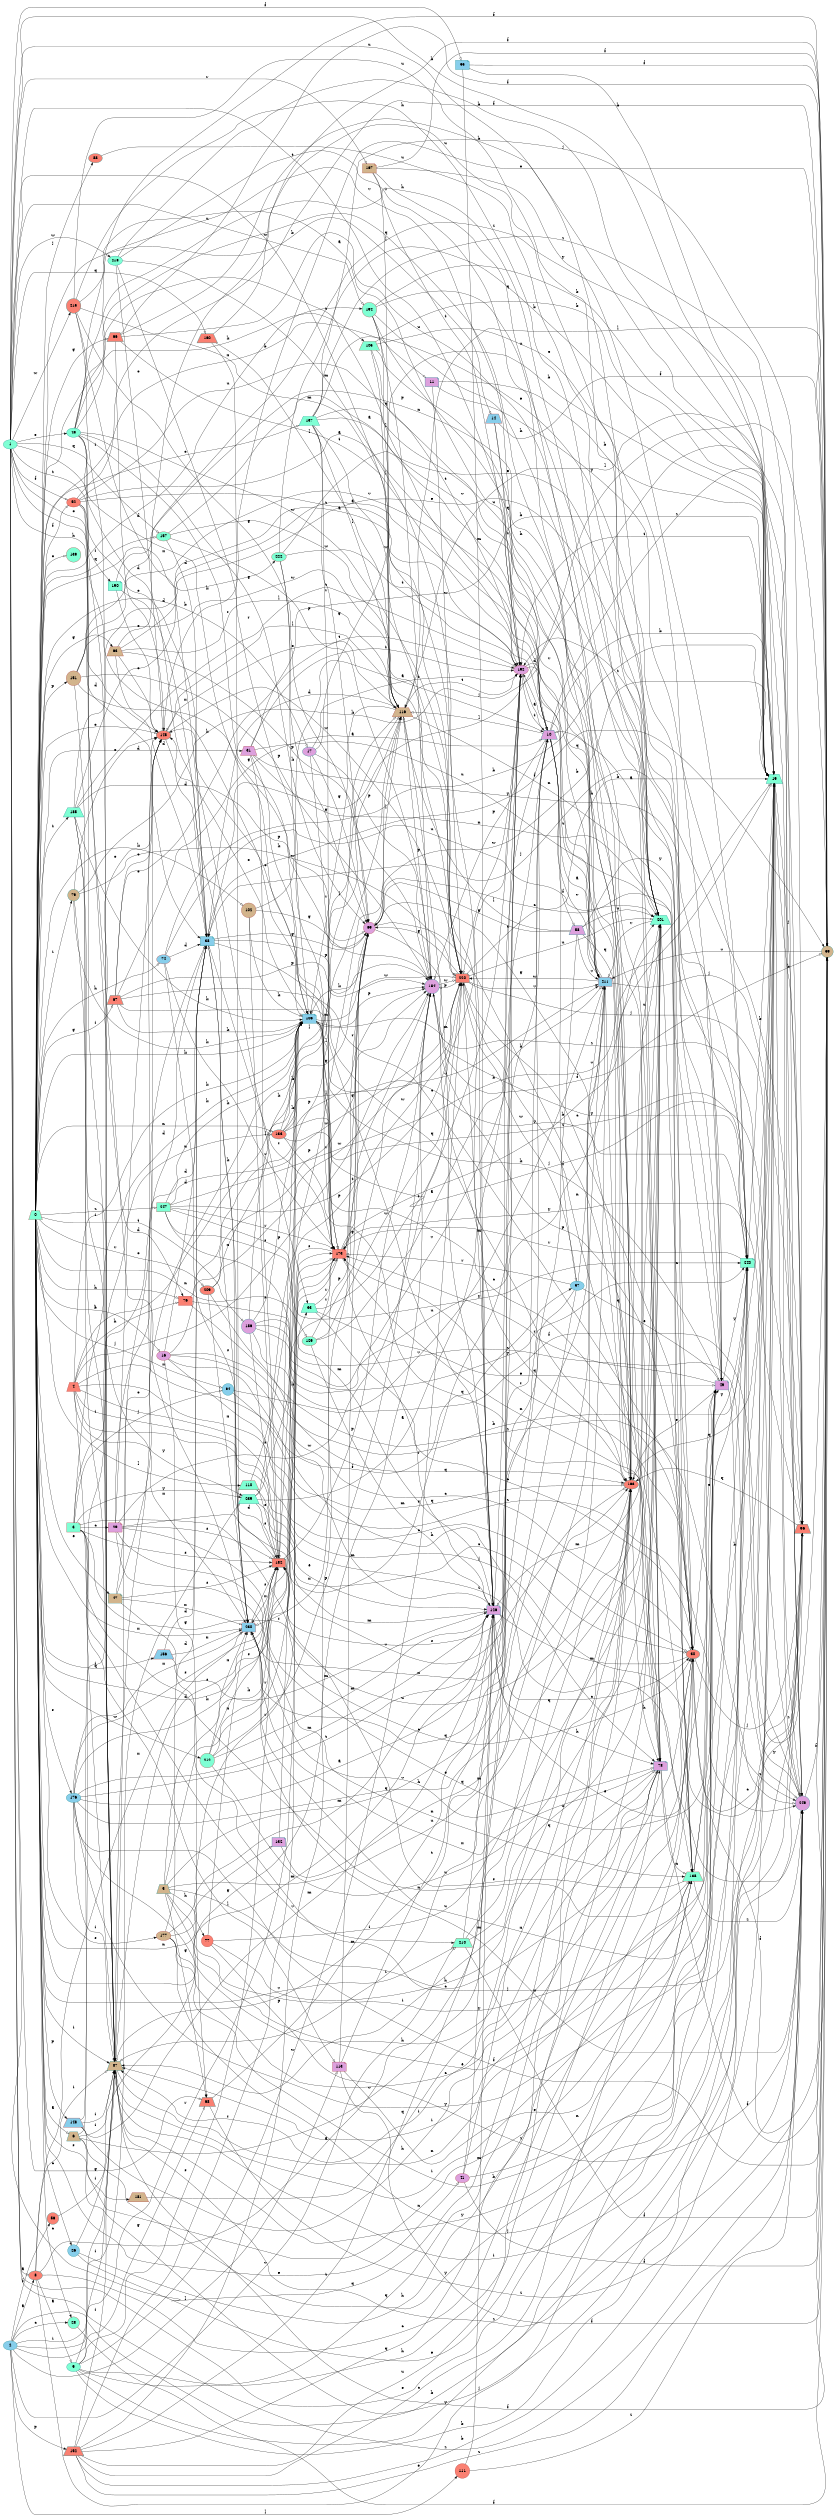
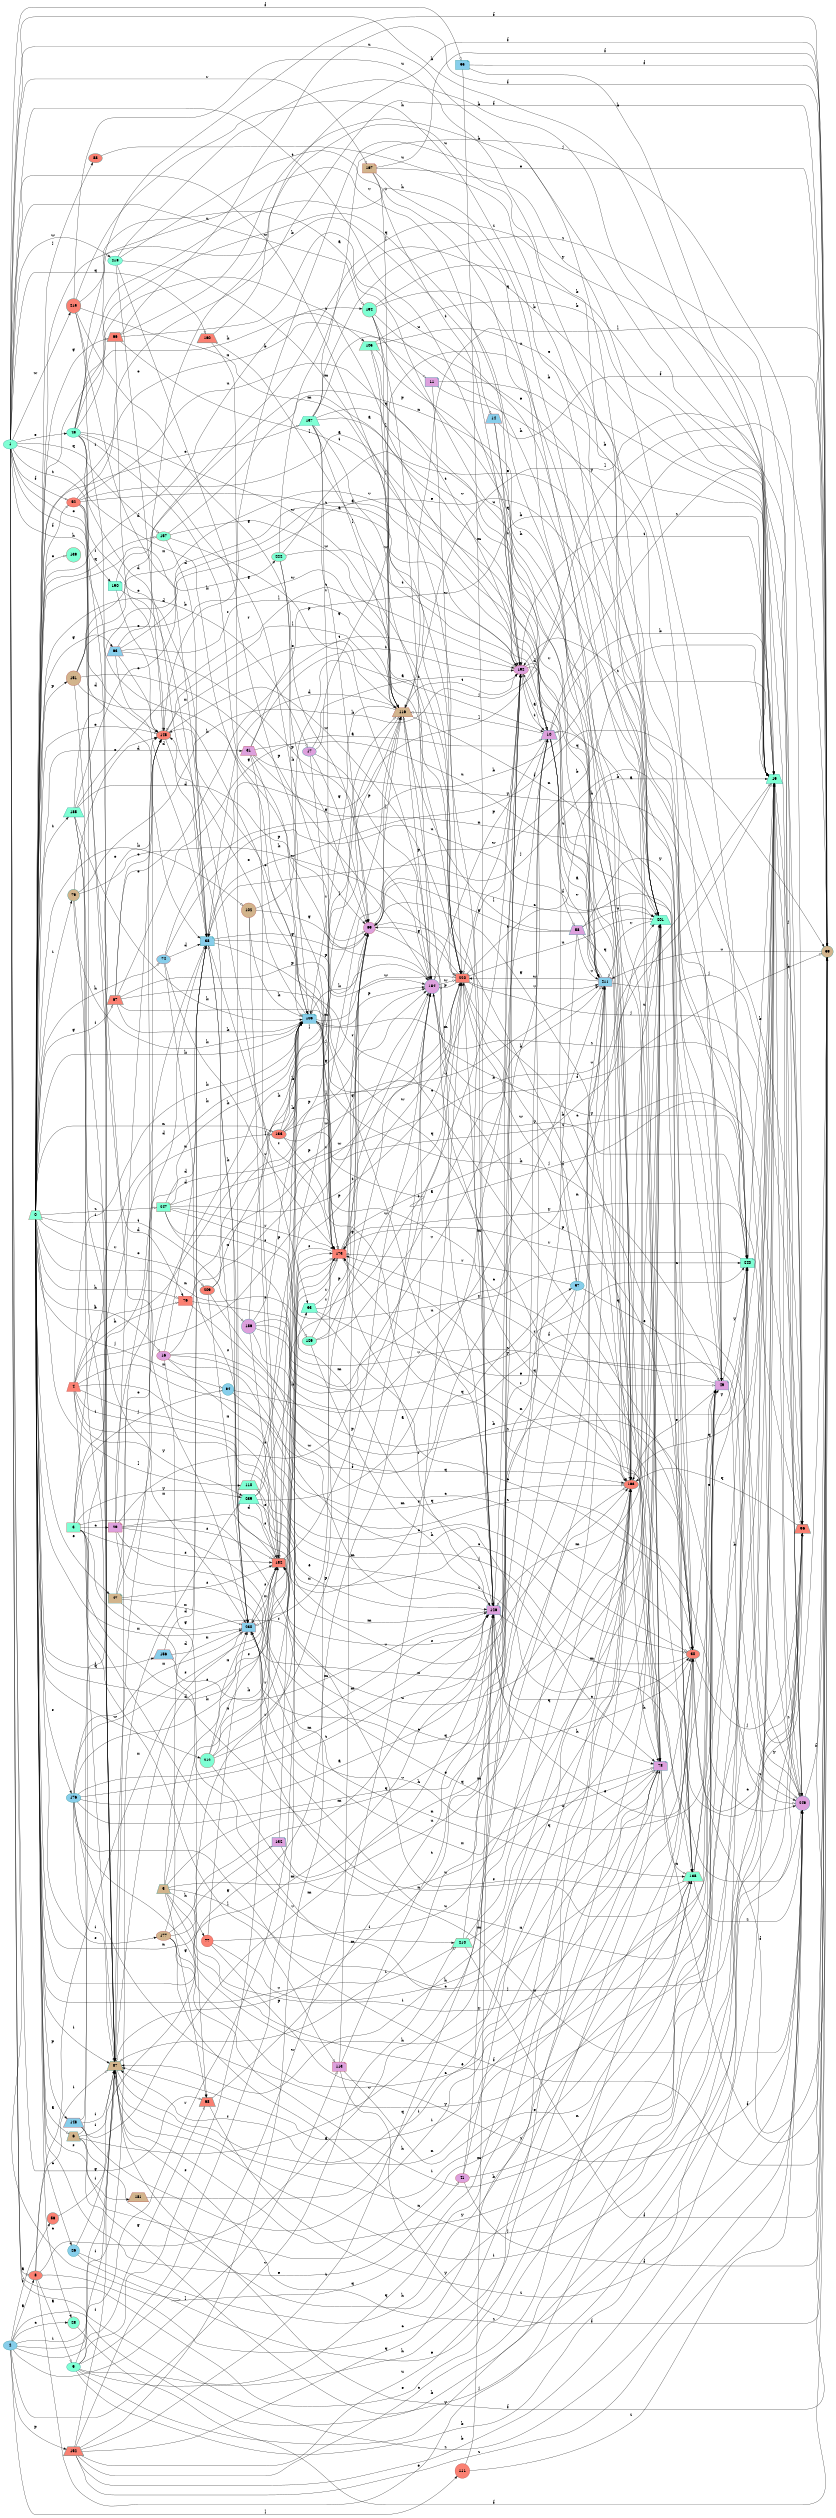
node "63": fillcolor tan -> skyblue
edge "186" -> "116": label "l" -> "j"
